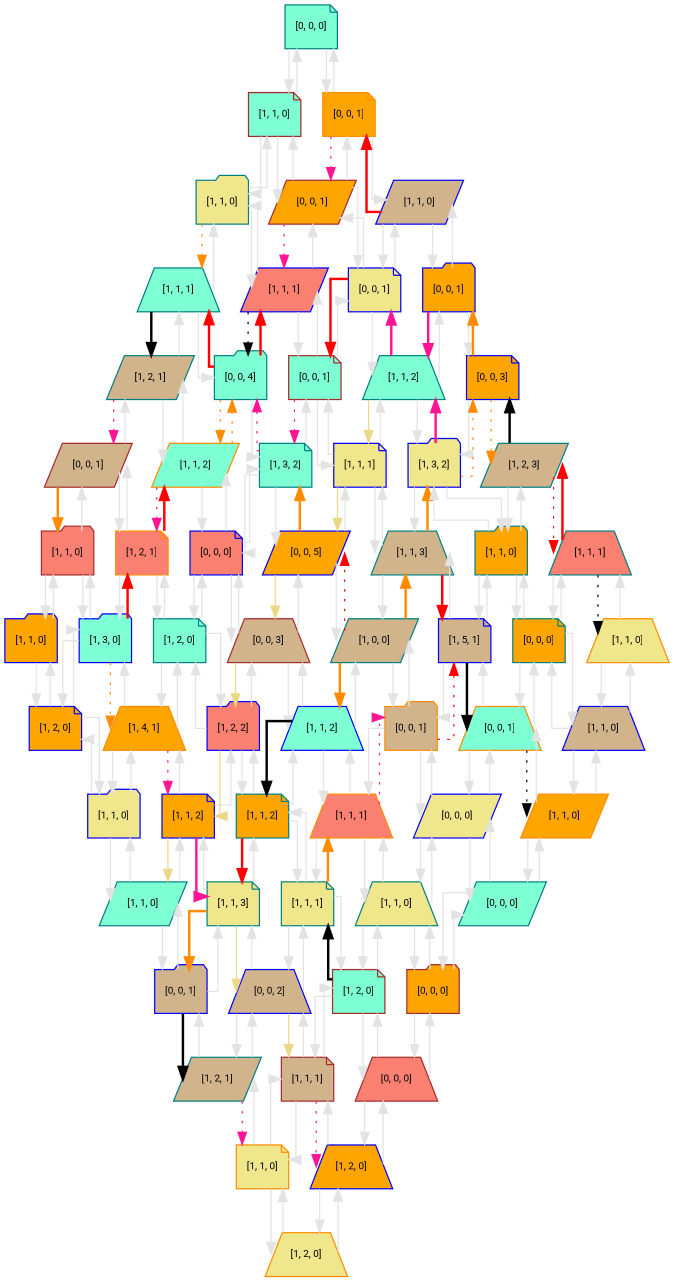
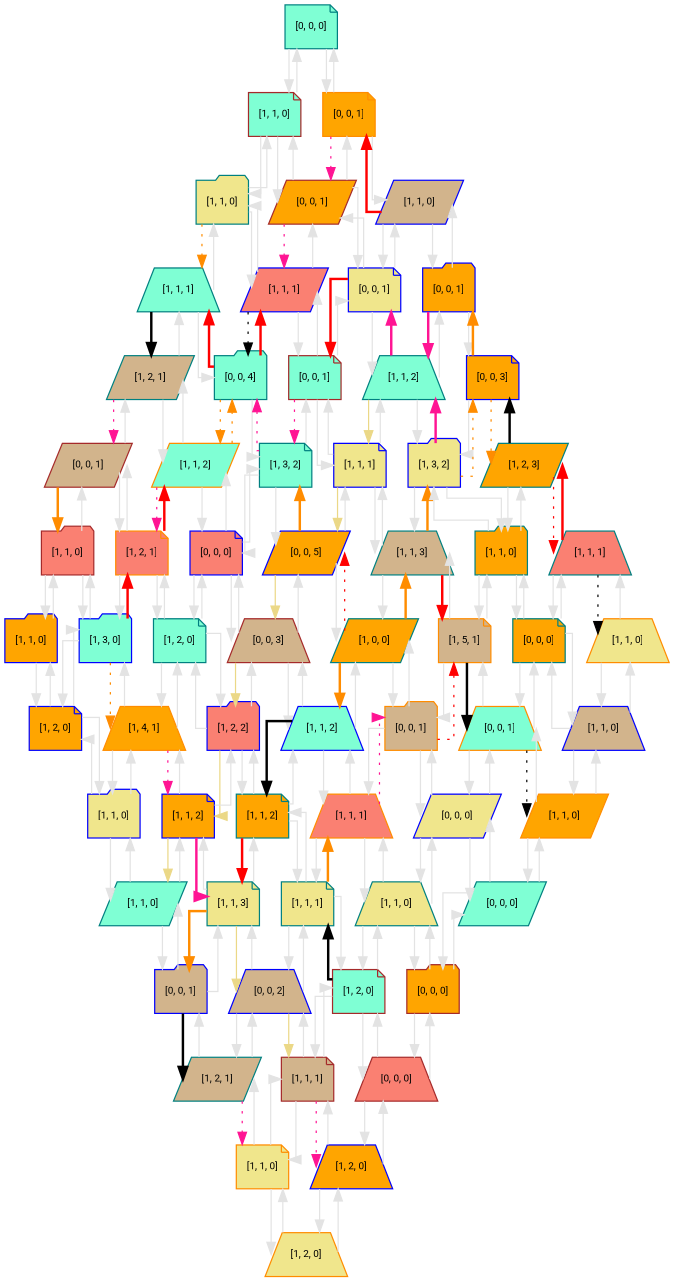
node "[1, 2, 3]": fillcolor tan -> orange
node "[1, 0, 0]": fillcolor tan -> orange
node "[1, 5, 1]": color blue -> darkorange
